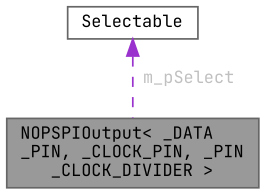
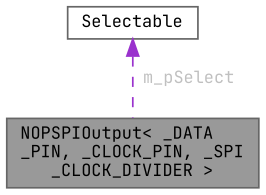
node "NOPSPIOutput< _DATA _PIN, _CLOCK_PIN, _PIN _CLOCK_DIVIDER >": label "NOPSPIOutput< _DATA _PIN, _CLOCK_PIN, _PIN _CLOCK_DIVIDER >" -> "NOPSPIOutput< _DATA _PIN, _CLOCK_PIN, _SPI _CLOCK_DIVIDER >"
